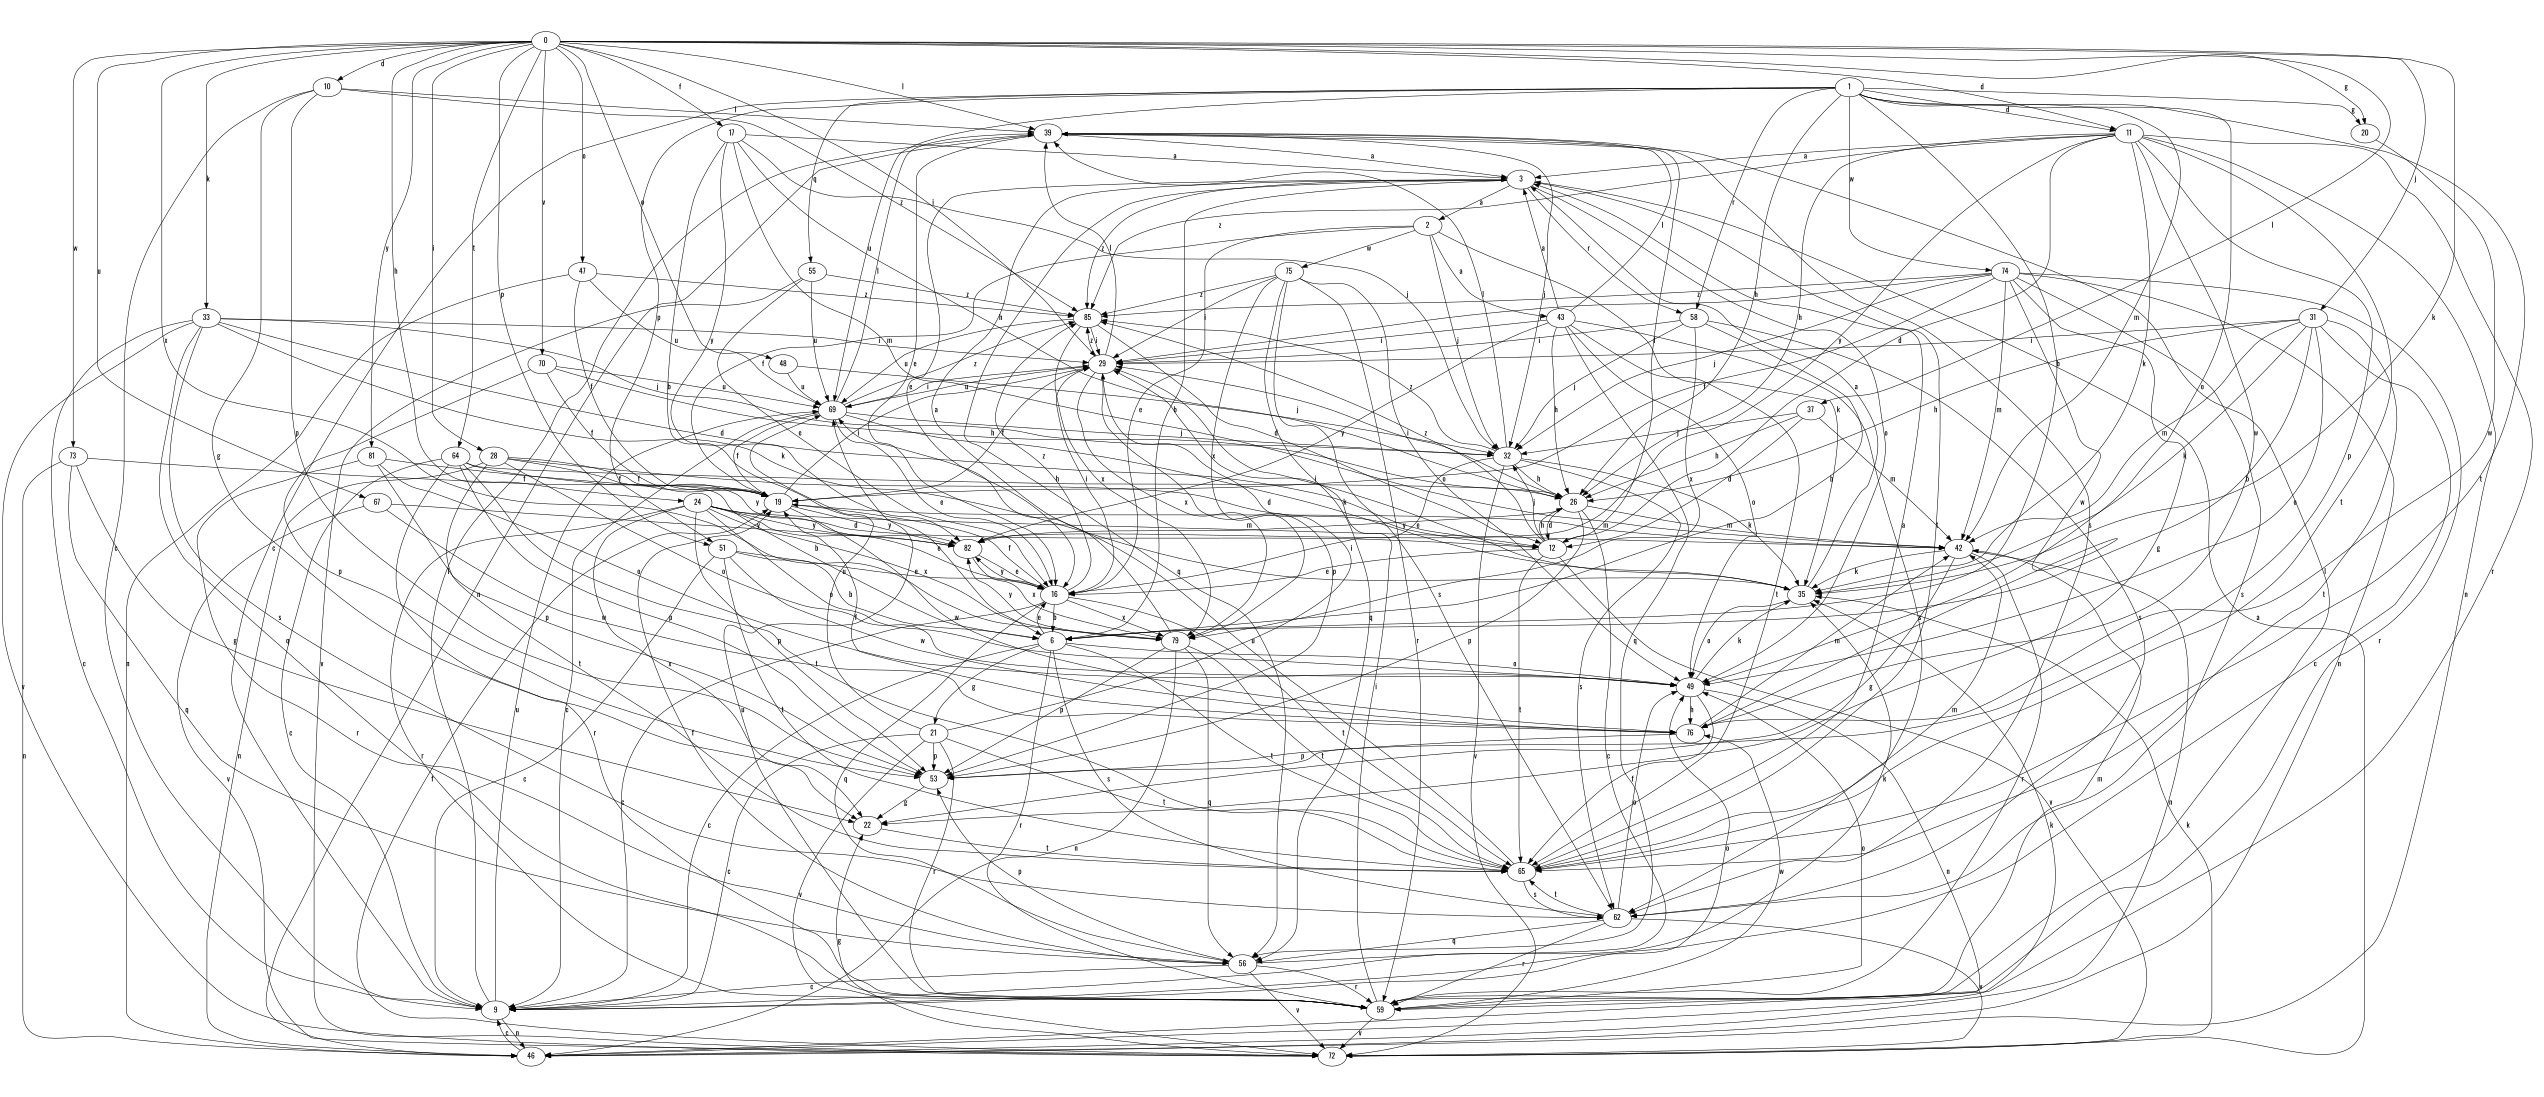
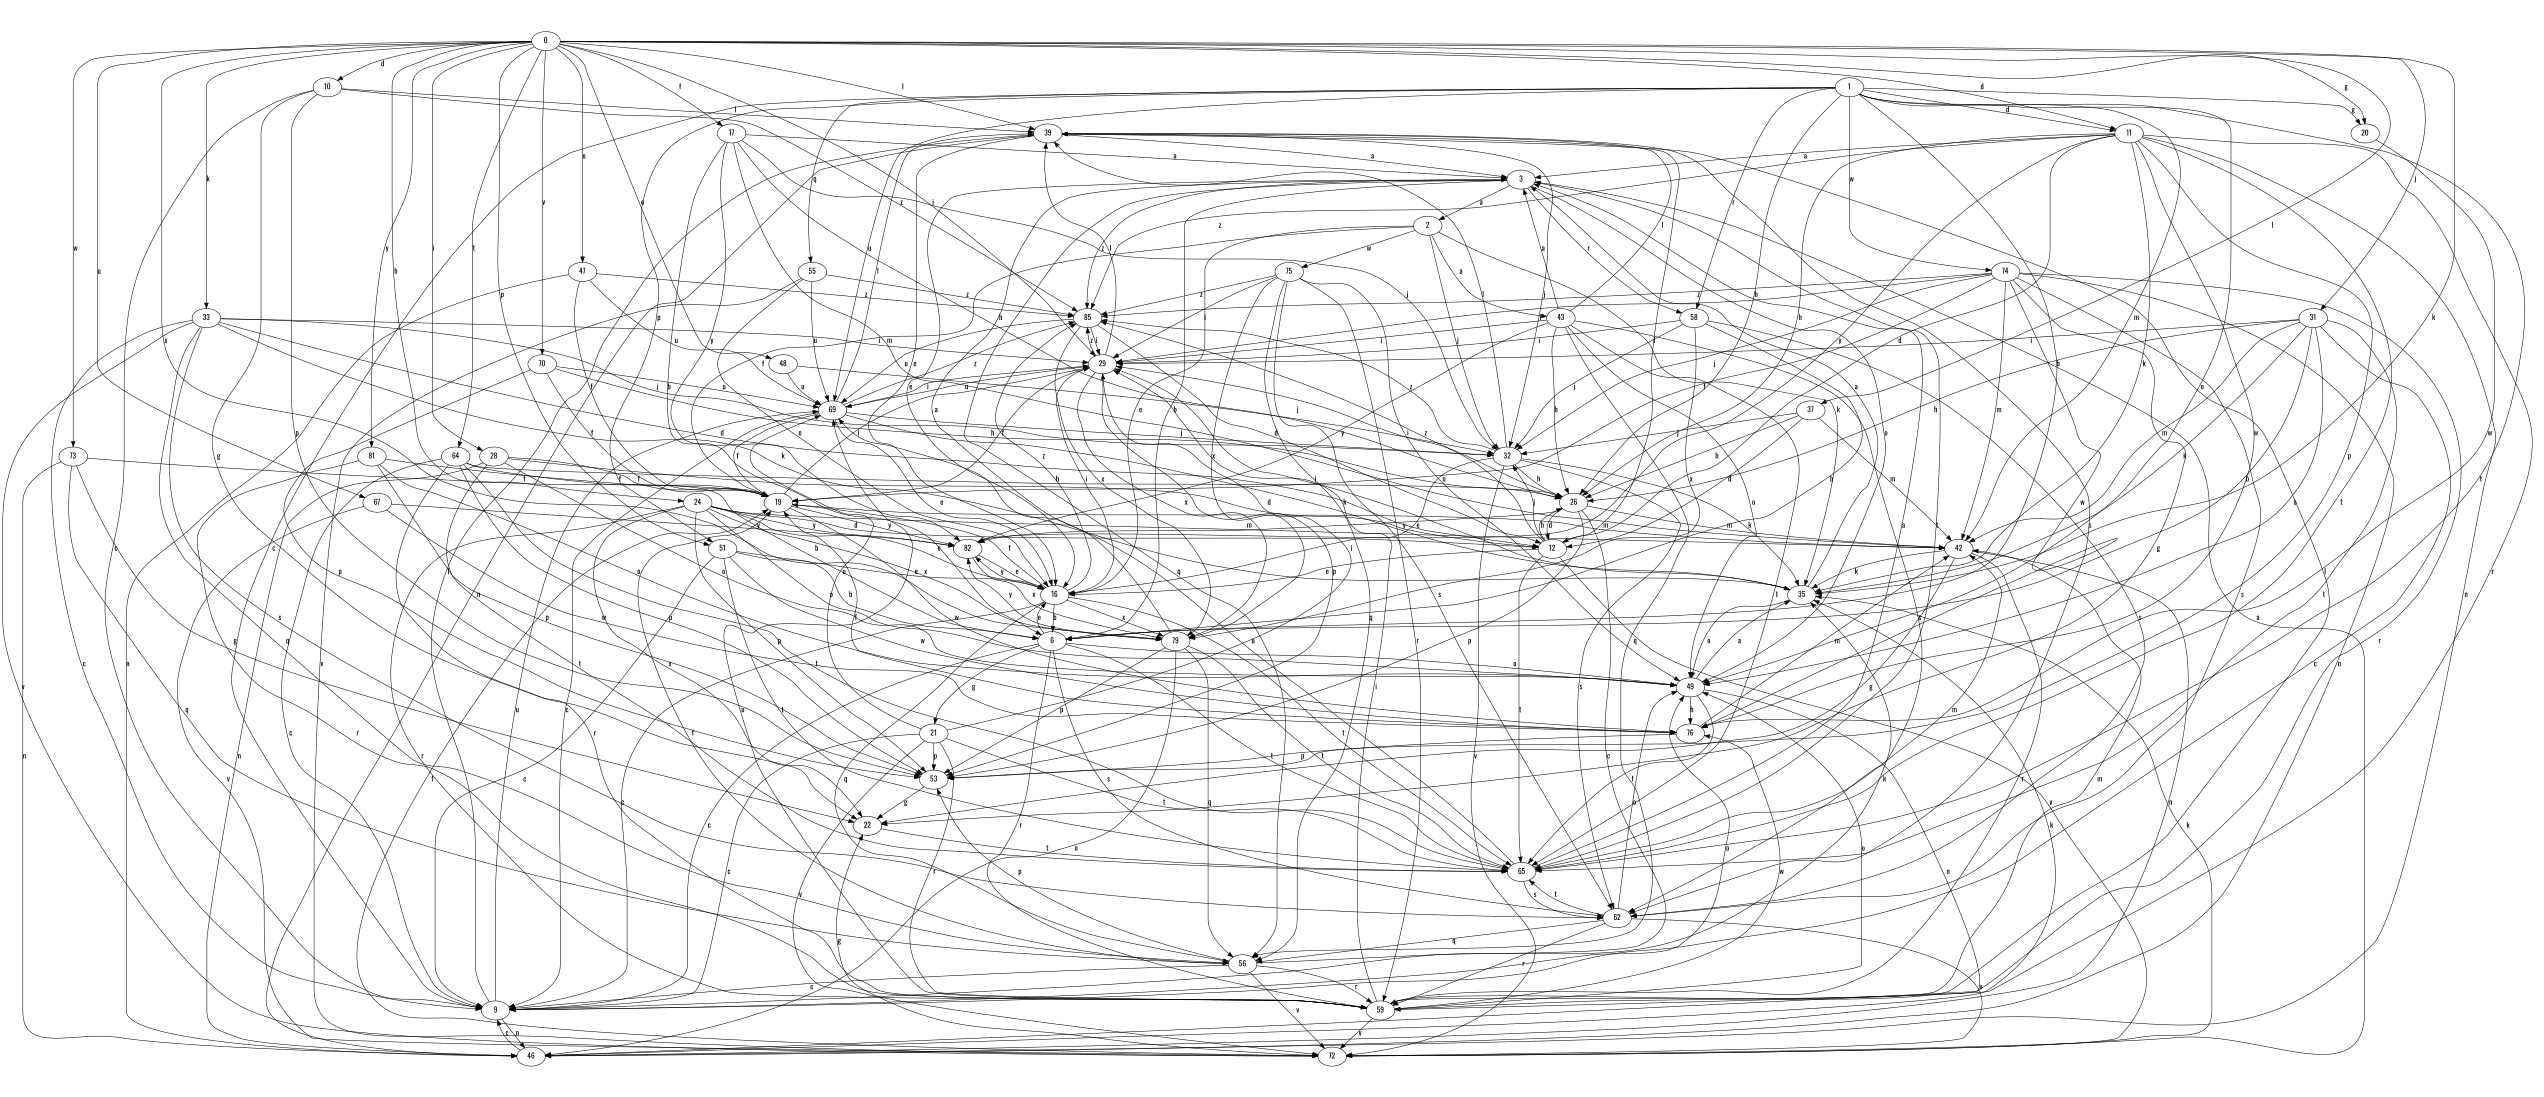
edge "28" -> "82": removed, label "y"
edge "49" -> "35": label "k" -> "a"
